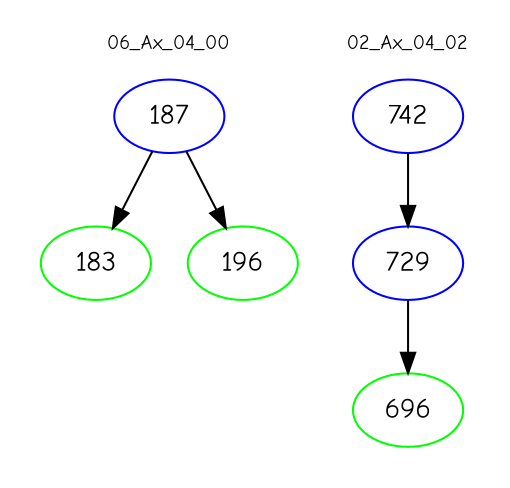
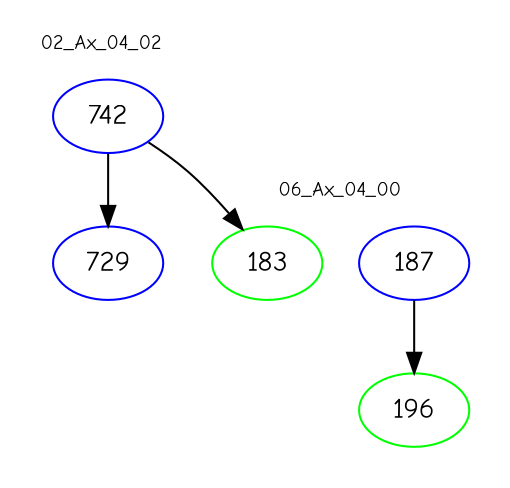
edge "187" -> "183": now "742" -> "183"
node "696": removed
